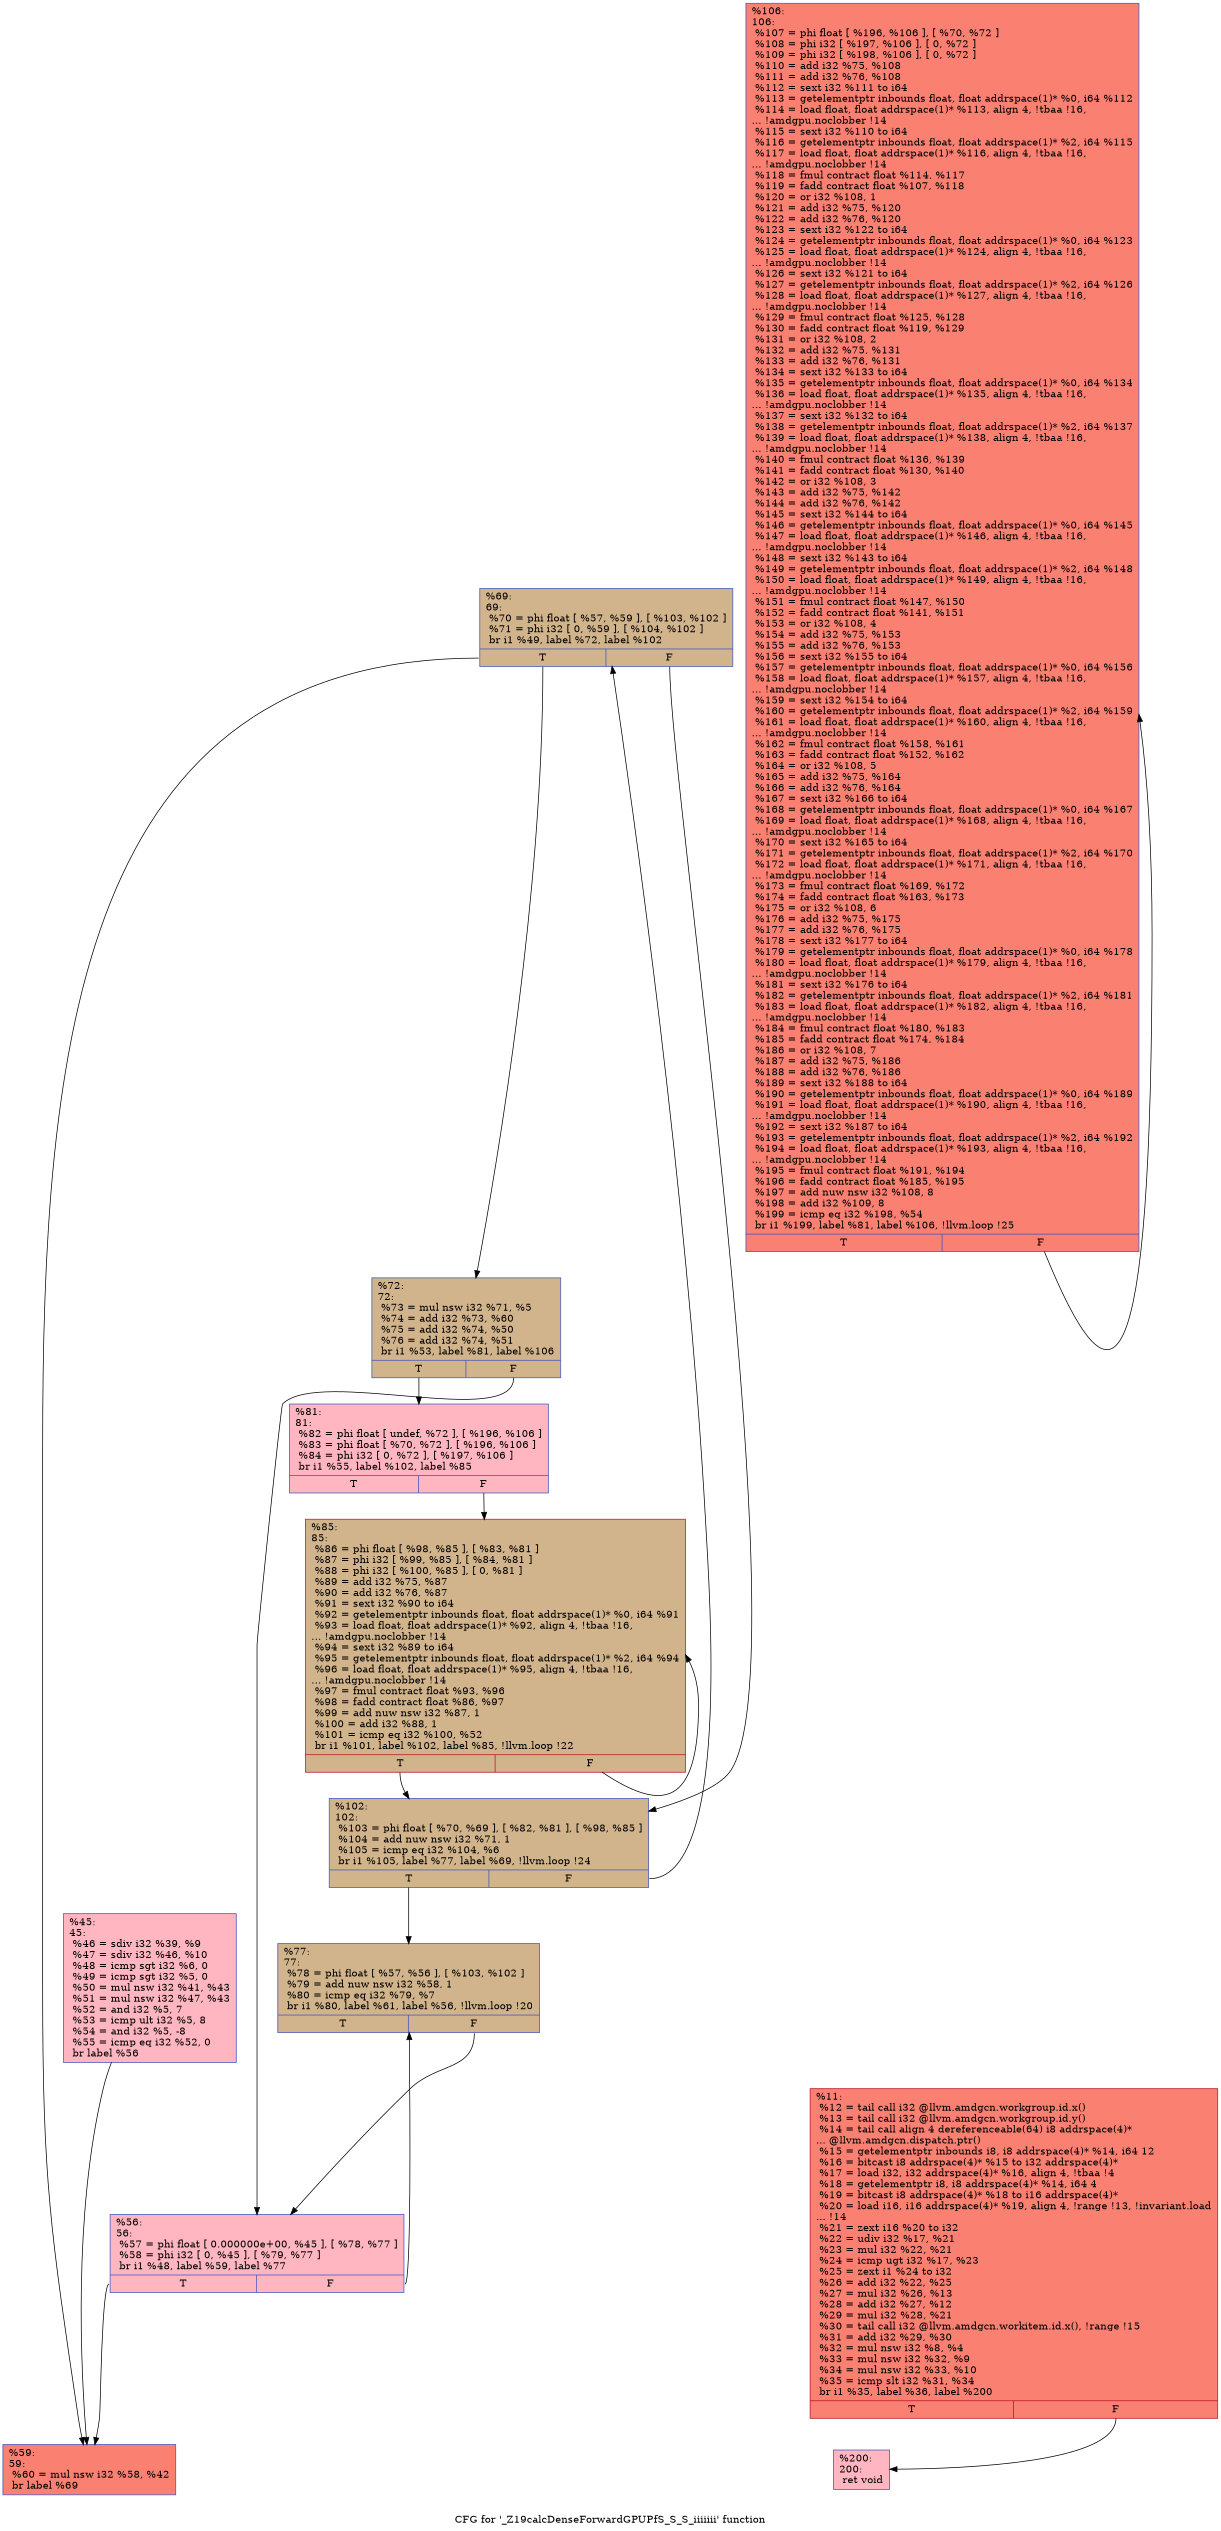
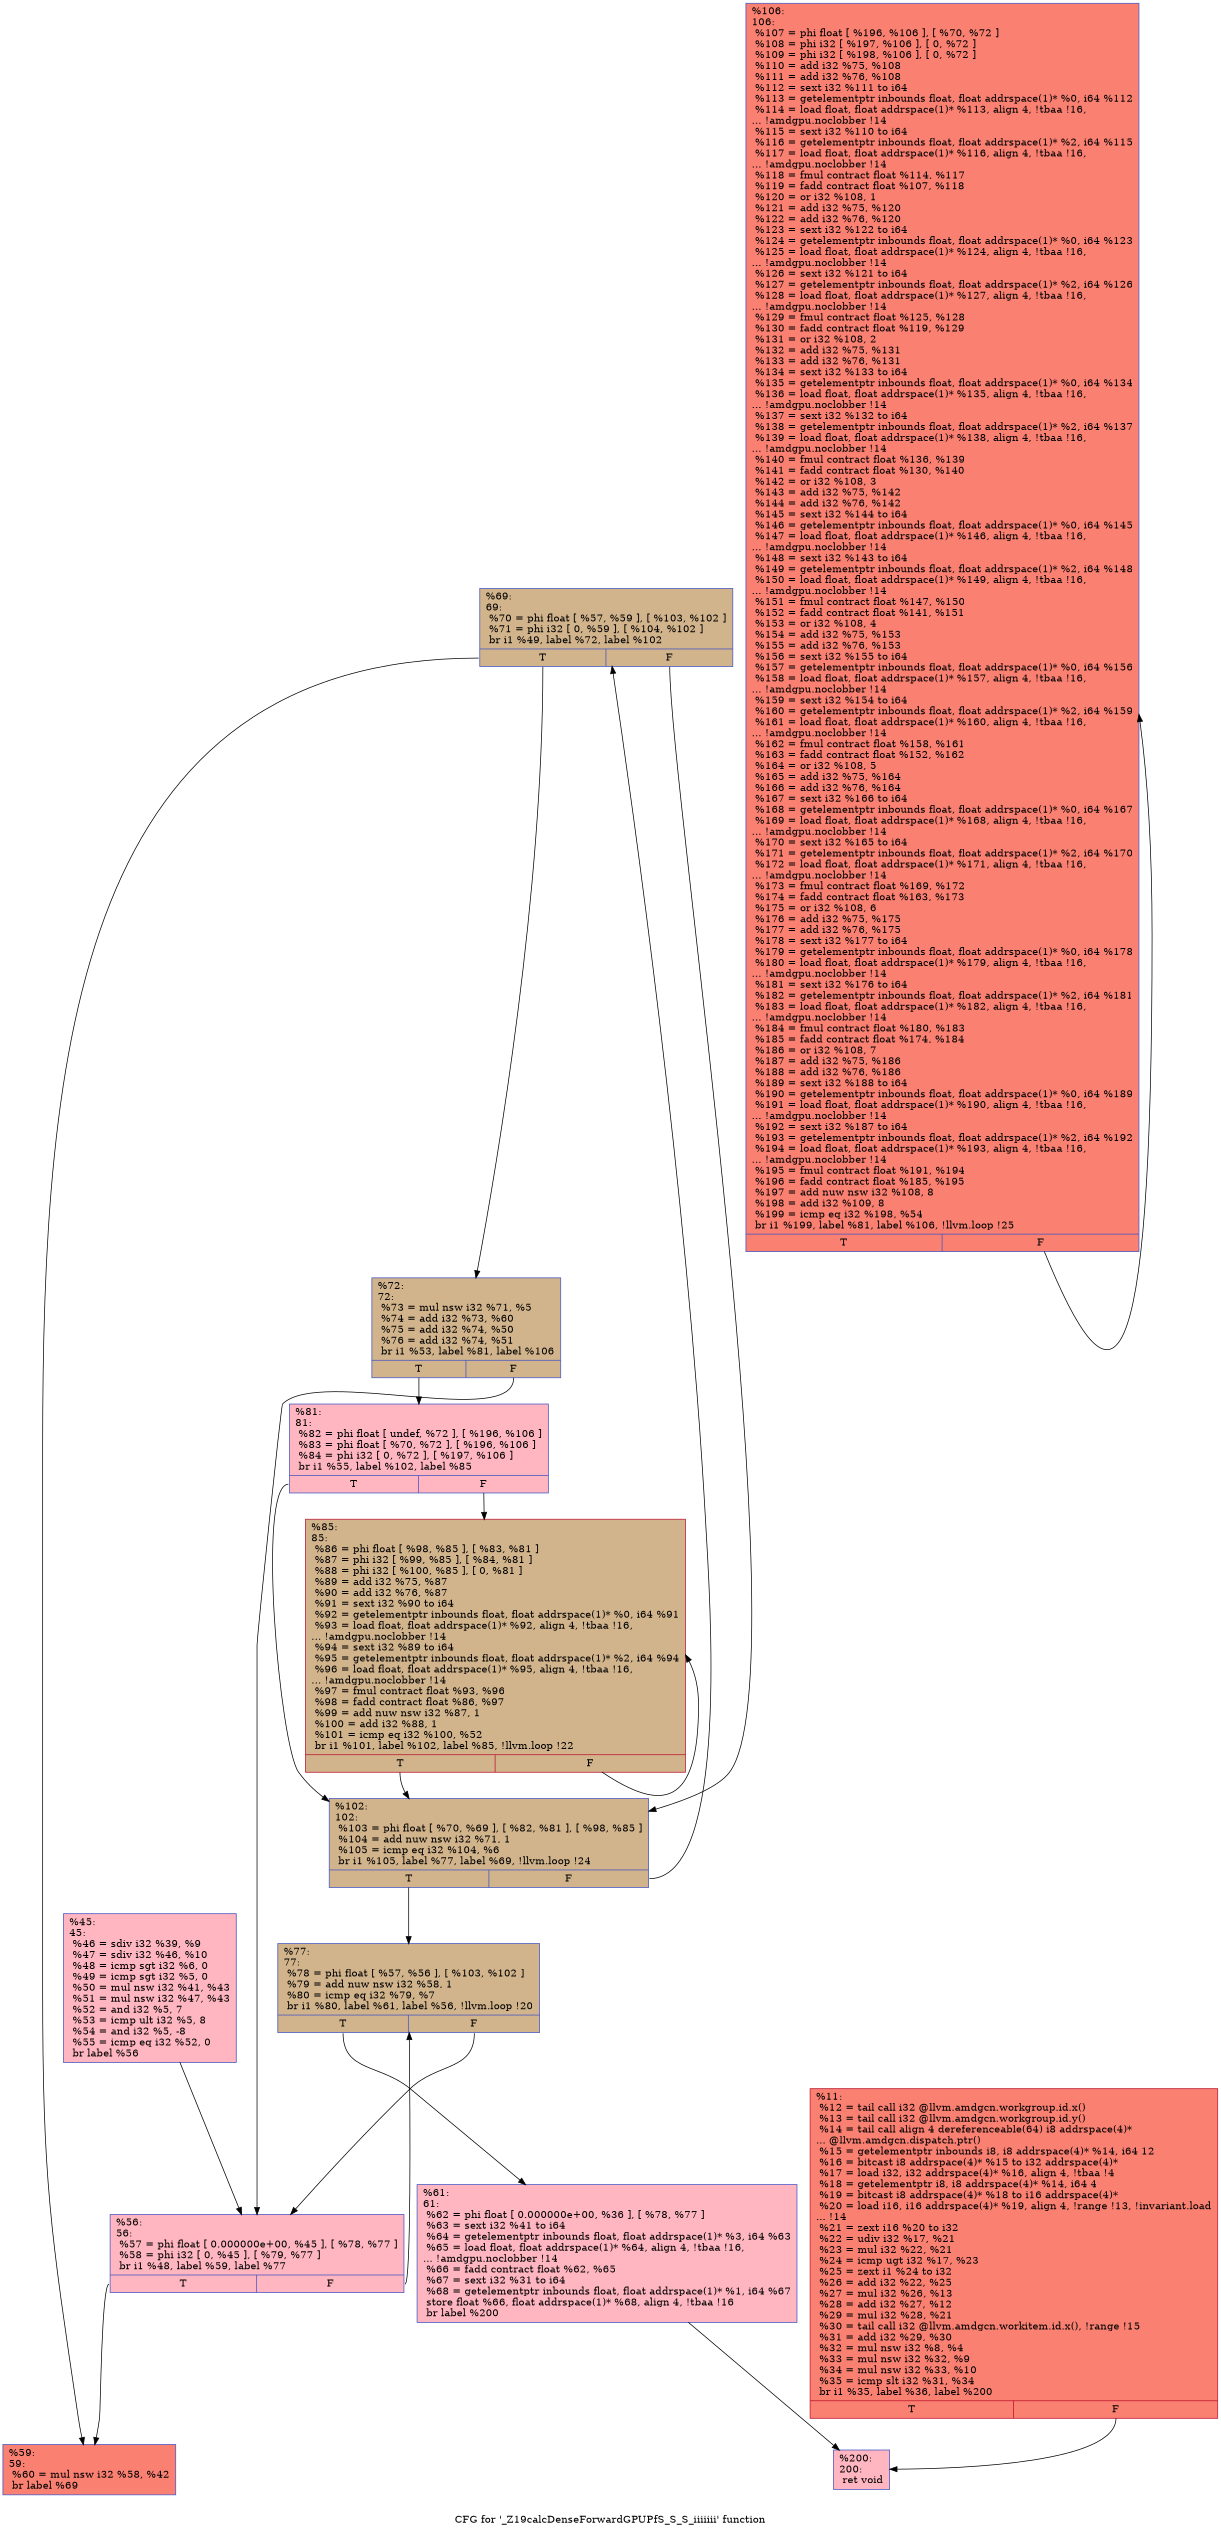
edge "%81:" -> "%102:": added
edge "%45:" -> "%59:": now "%45:" -> "%56:"
node "%61:": added
